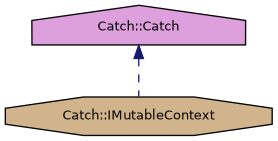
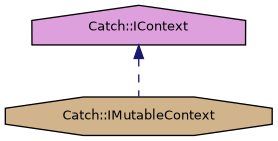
node "Catch::Catch": label "Catch::Catch" -> "Catch::IContext"
